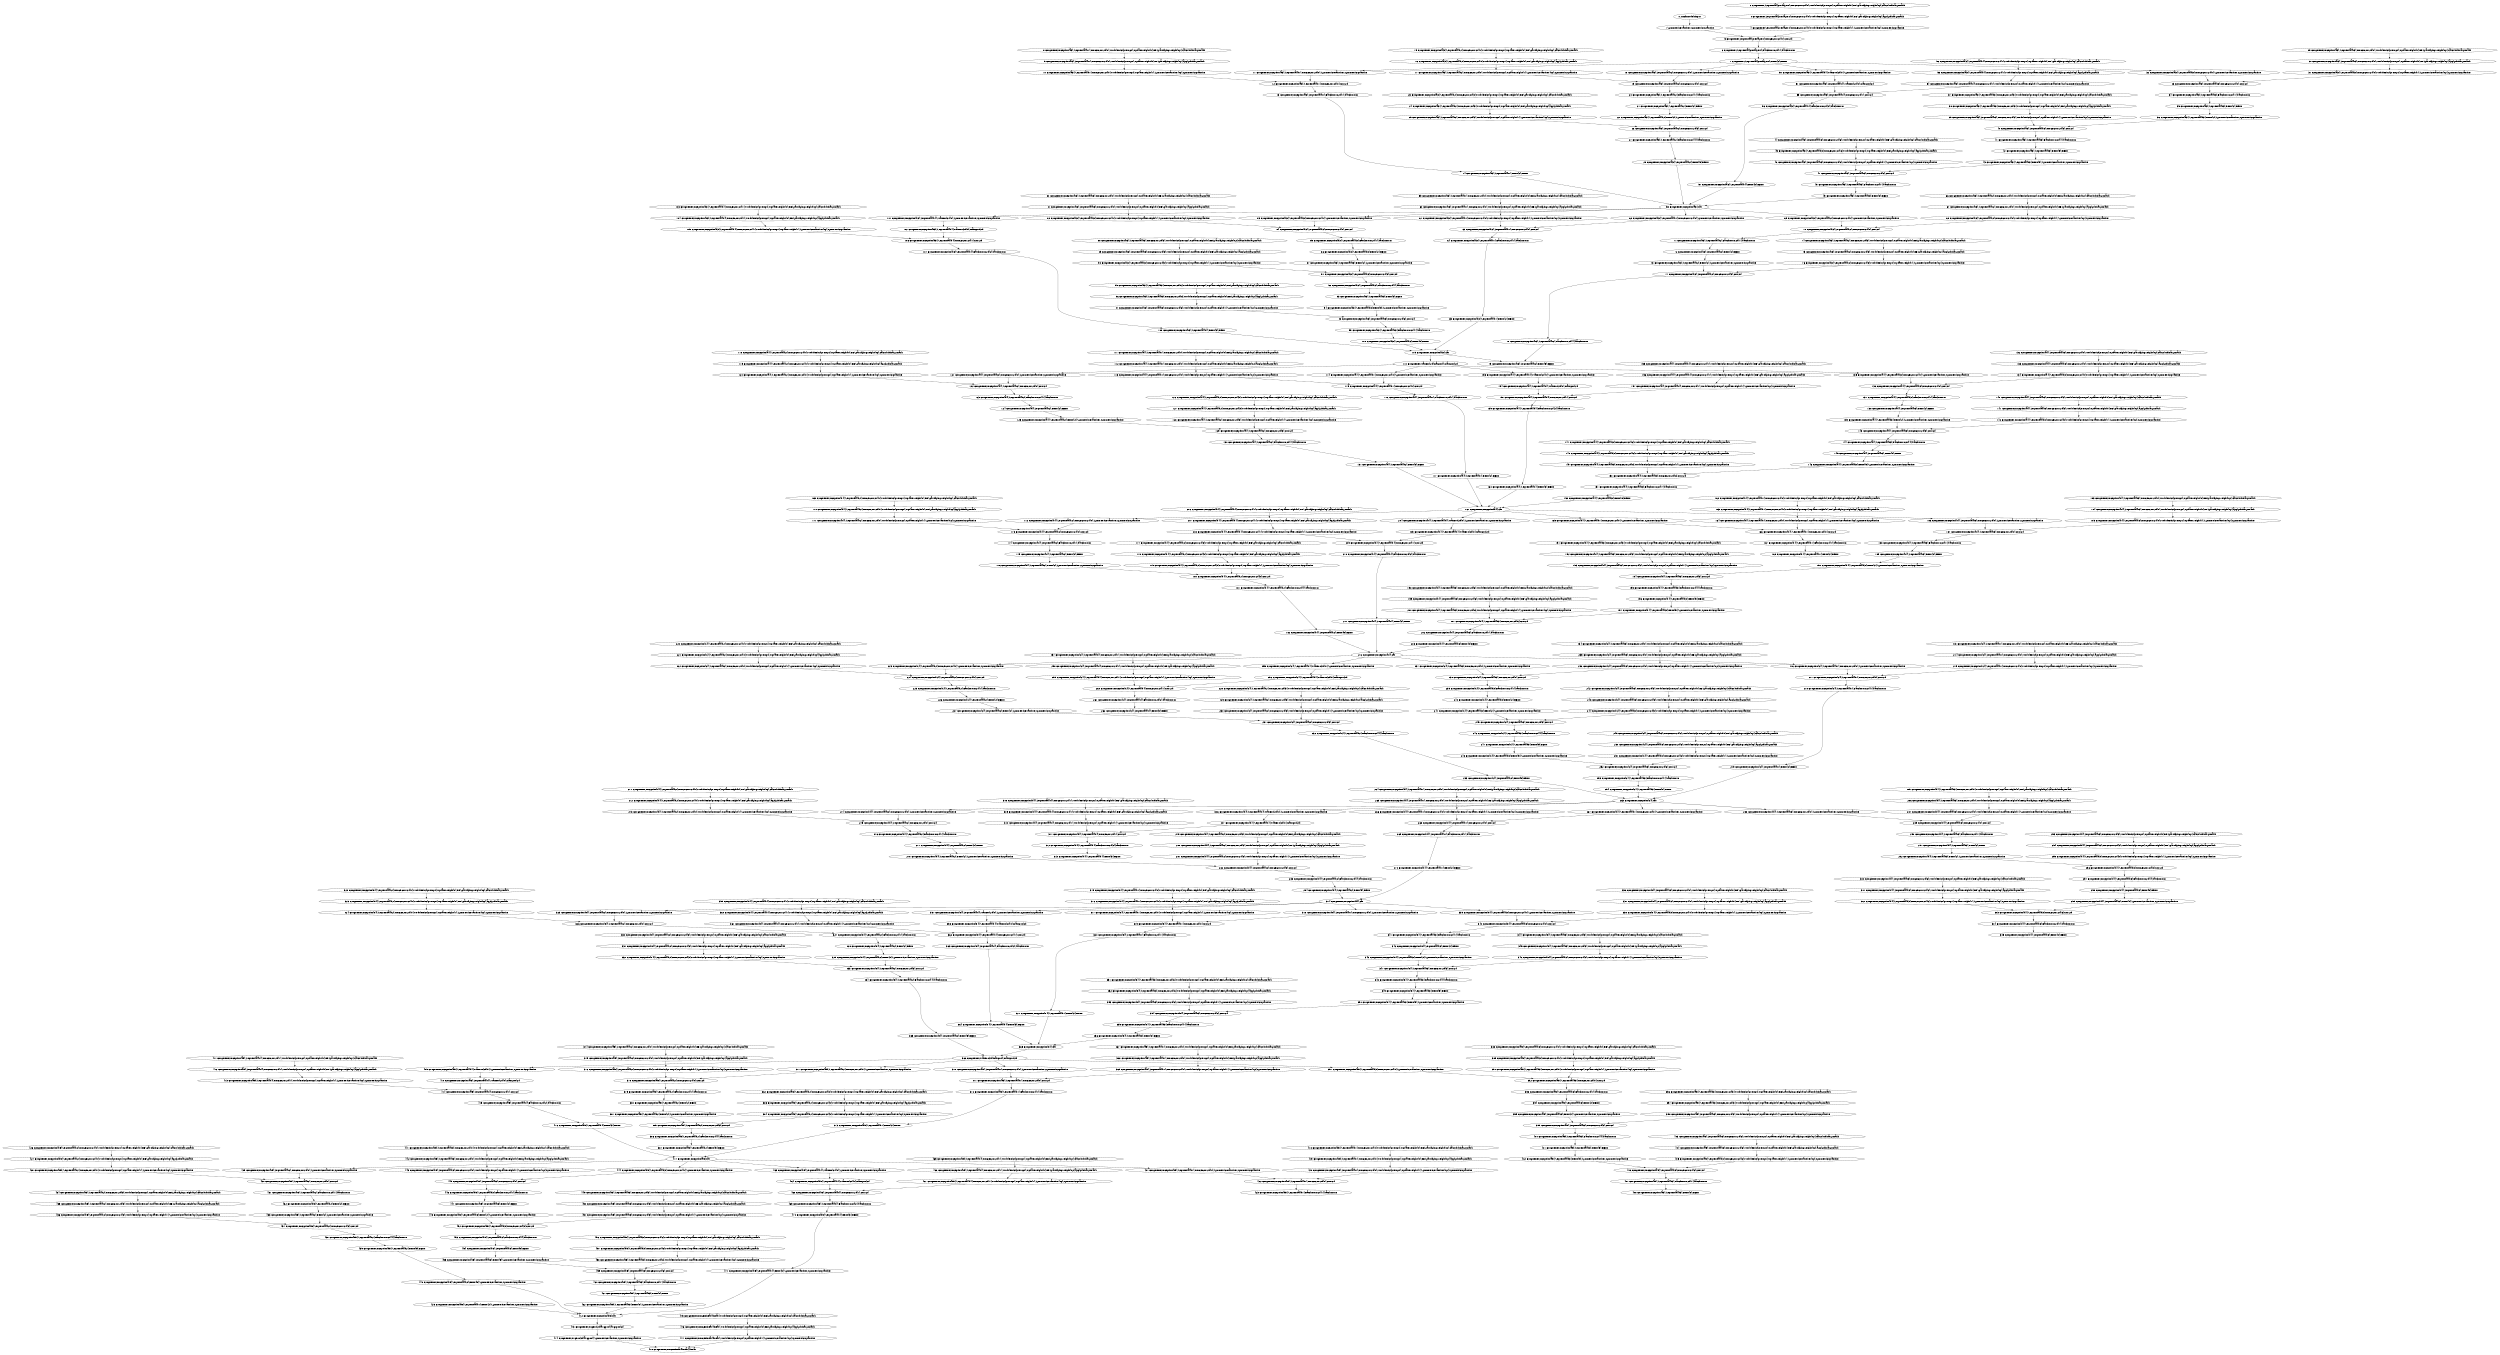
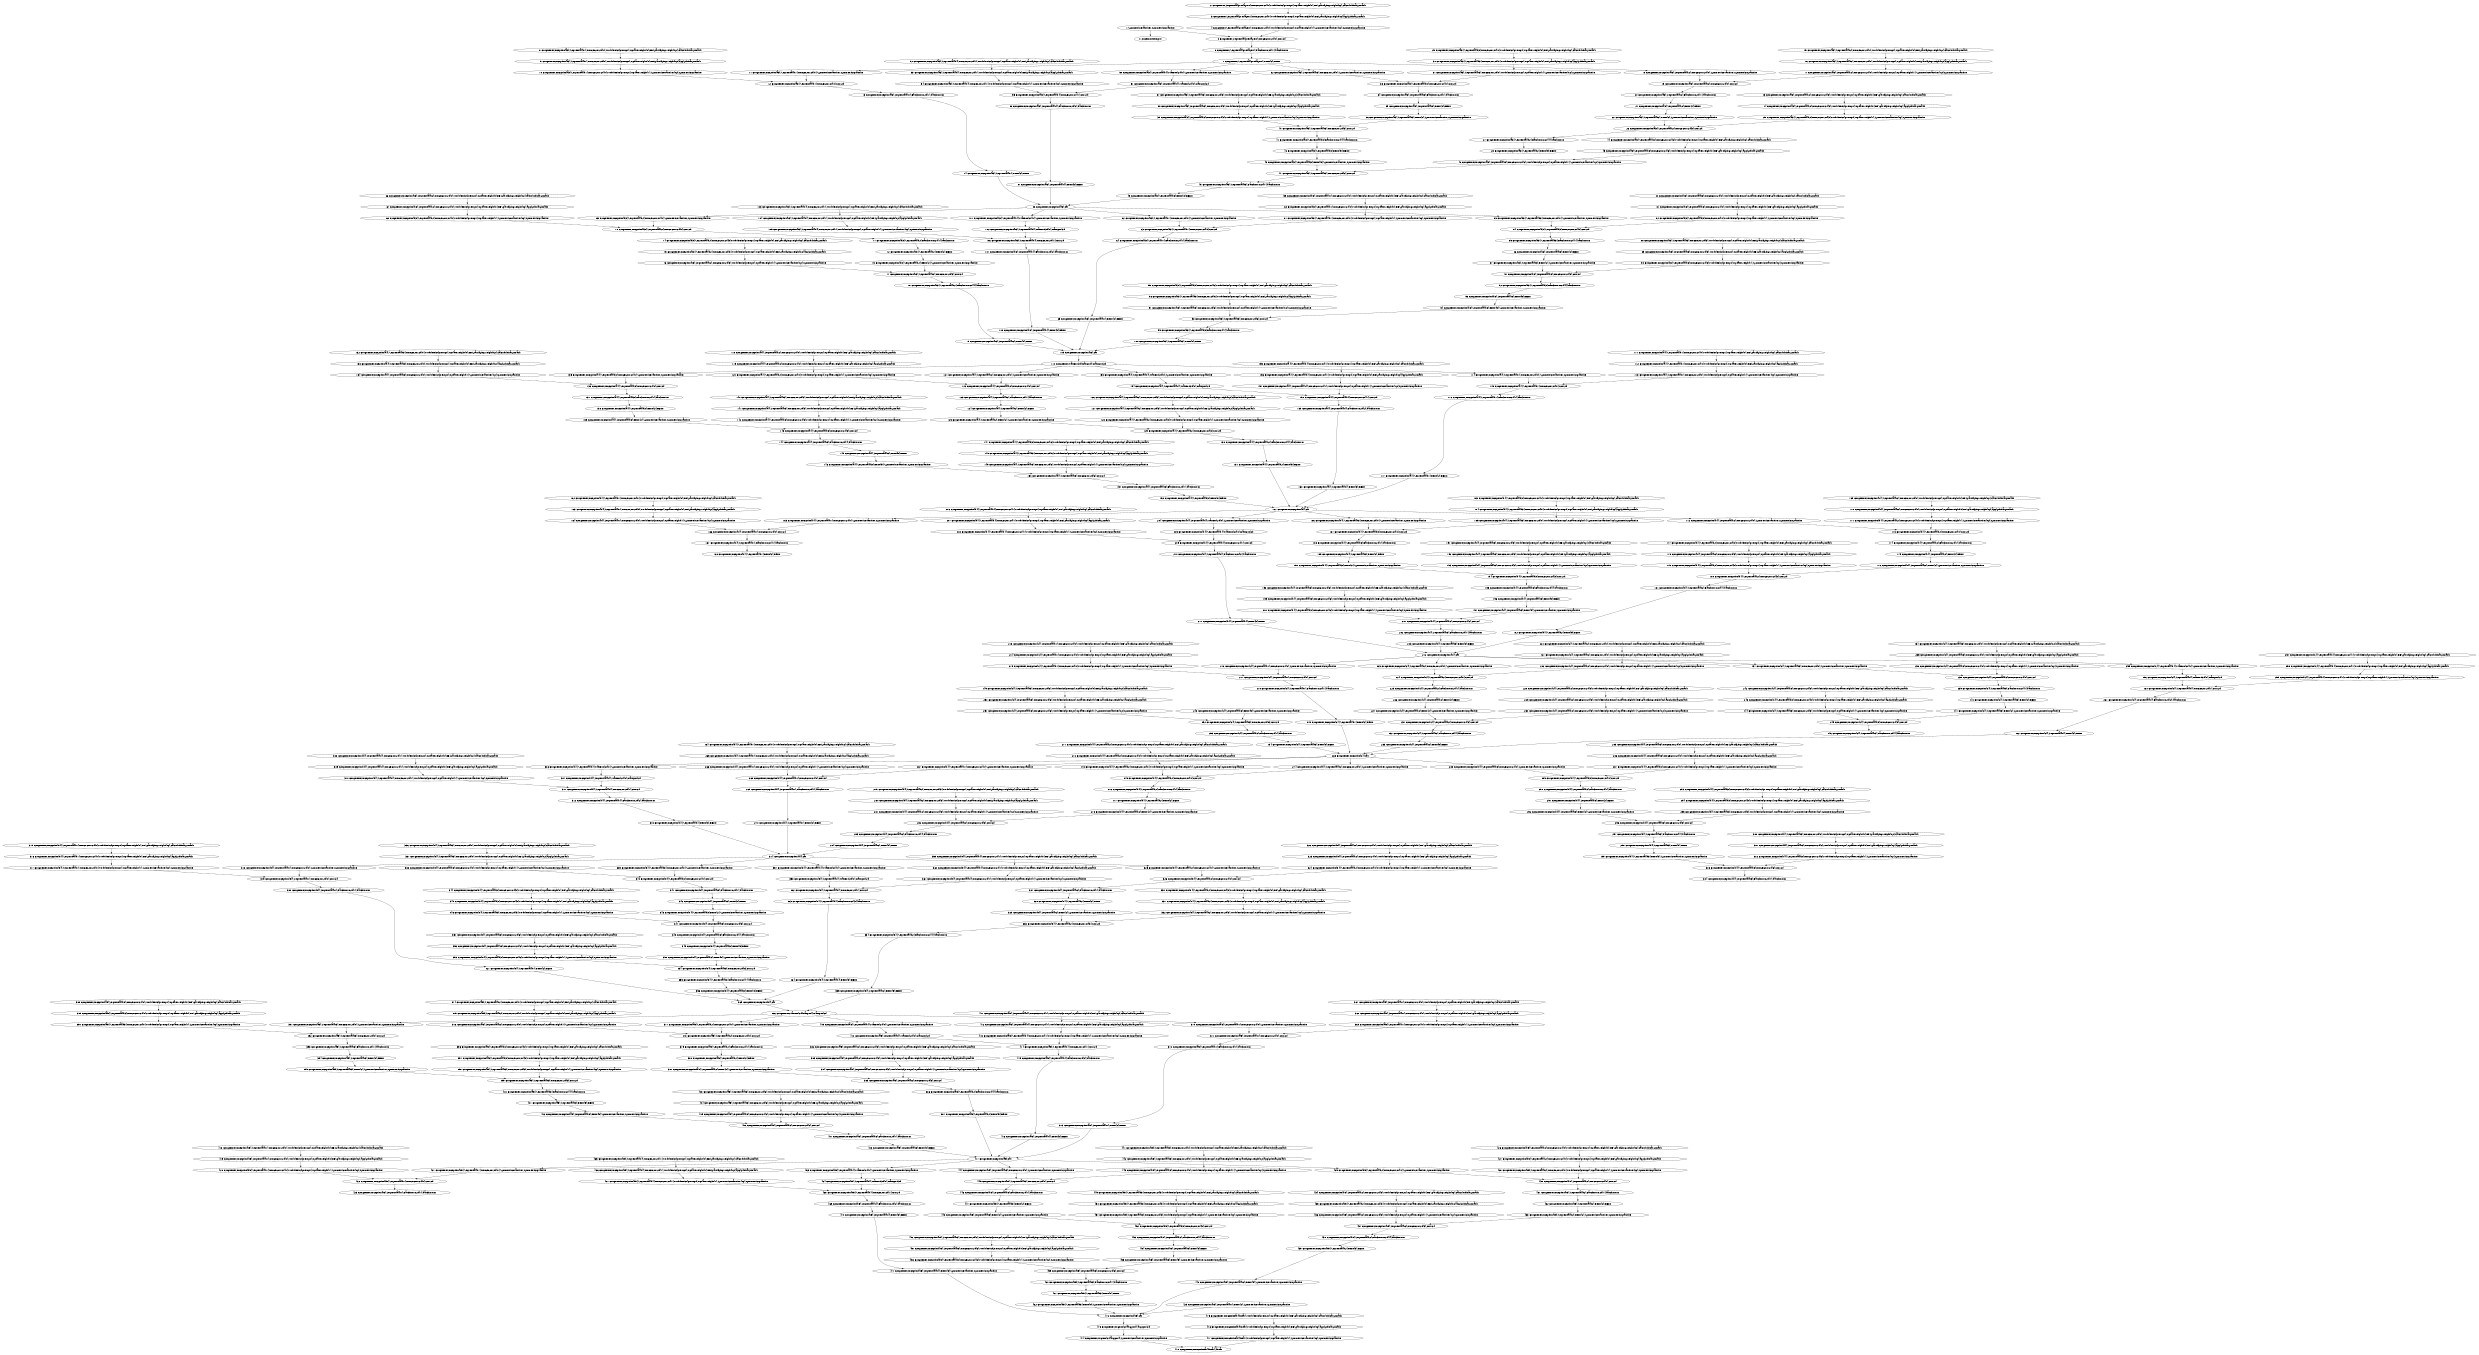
edge "0 /nncf_model_input" -> "1 SymmetricQuantizer/symmetric_quantize": reversed
edge "28 GoogLeNet/Inception[a3]/Sequential[b2]/ReLU[5]/RELU" -> "58 GoogLeNet/Inception[a3]/cat": removed
edge "109 GoogLeNet/Inception[b3]/cat" -> "79 GoogLeNet/Inception[b3]/Sequential[b2]/ReLU[5]/RELU": reversed
edge "262 GoogLeNet/Inception[c4]/Sequential[b4]/ReLU[3]/RELU" -> "263 GoogLeNet/Inception[c4]/cat": added
node "247 GoogLeNet/Inception[c4]/Sequential[b3]/ReLU[5]/RELU": removed
edge "313 GoogLeNet/Inception[d4]/Sequential[b4]/ReLU[3]/RELU" -> "314 GoogLeNet/Inception[d4]/cat": added
node "305 GoogLeNet/Inception[d4]/Sequential[b3]/ReLU[8]/RELU": removed
edge "408 GoogLeNet/Inception[a5]/Sequential[b3]/ReLU[8]/RELU" -> "417 GoogLeNet/Inception[a5]/cat": added
